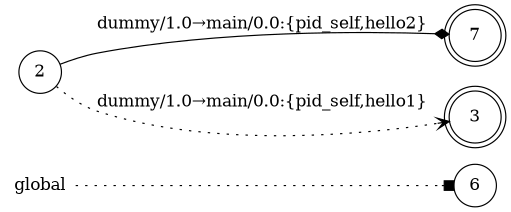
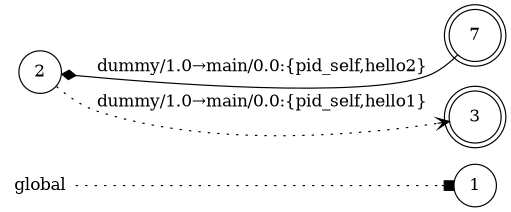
edge "2" -> "7": reversed
node "6": label "6" -> "1"
